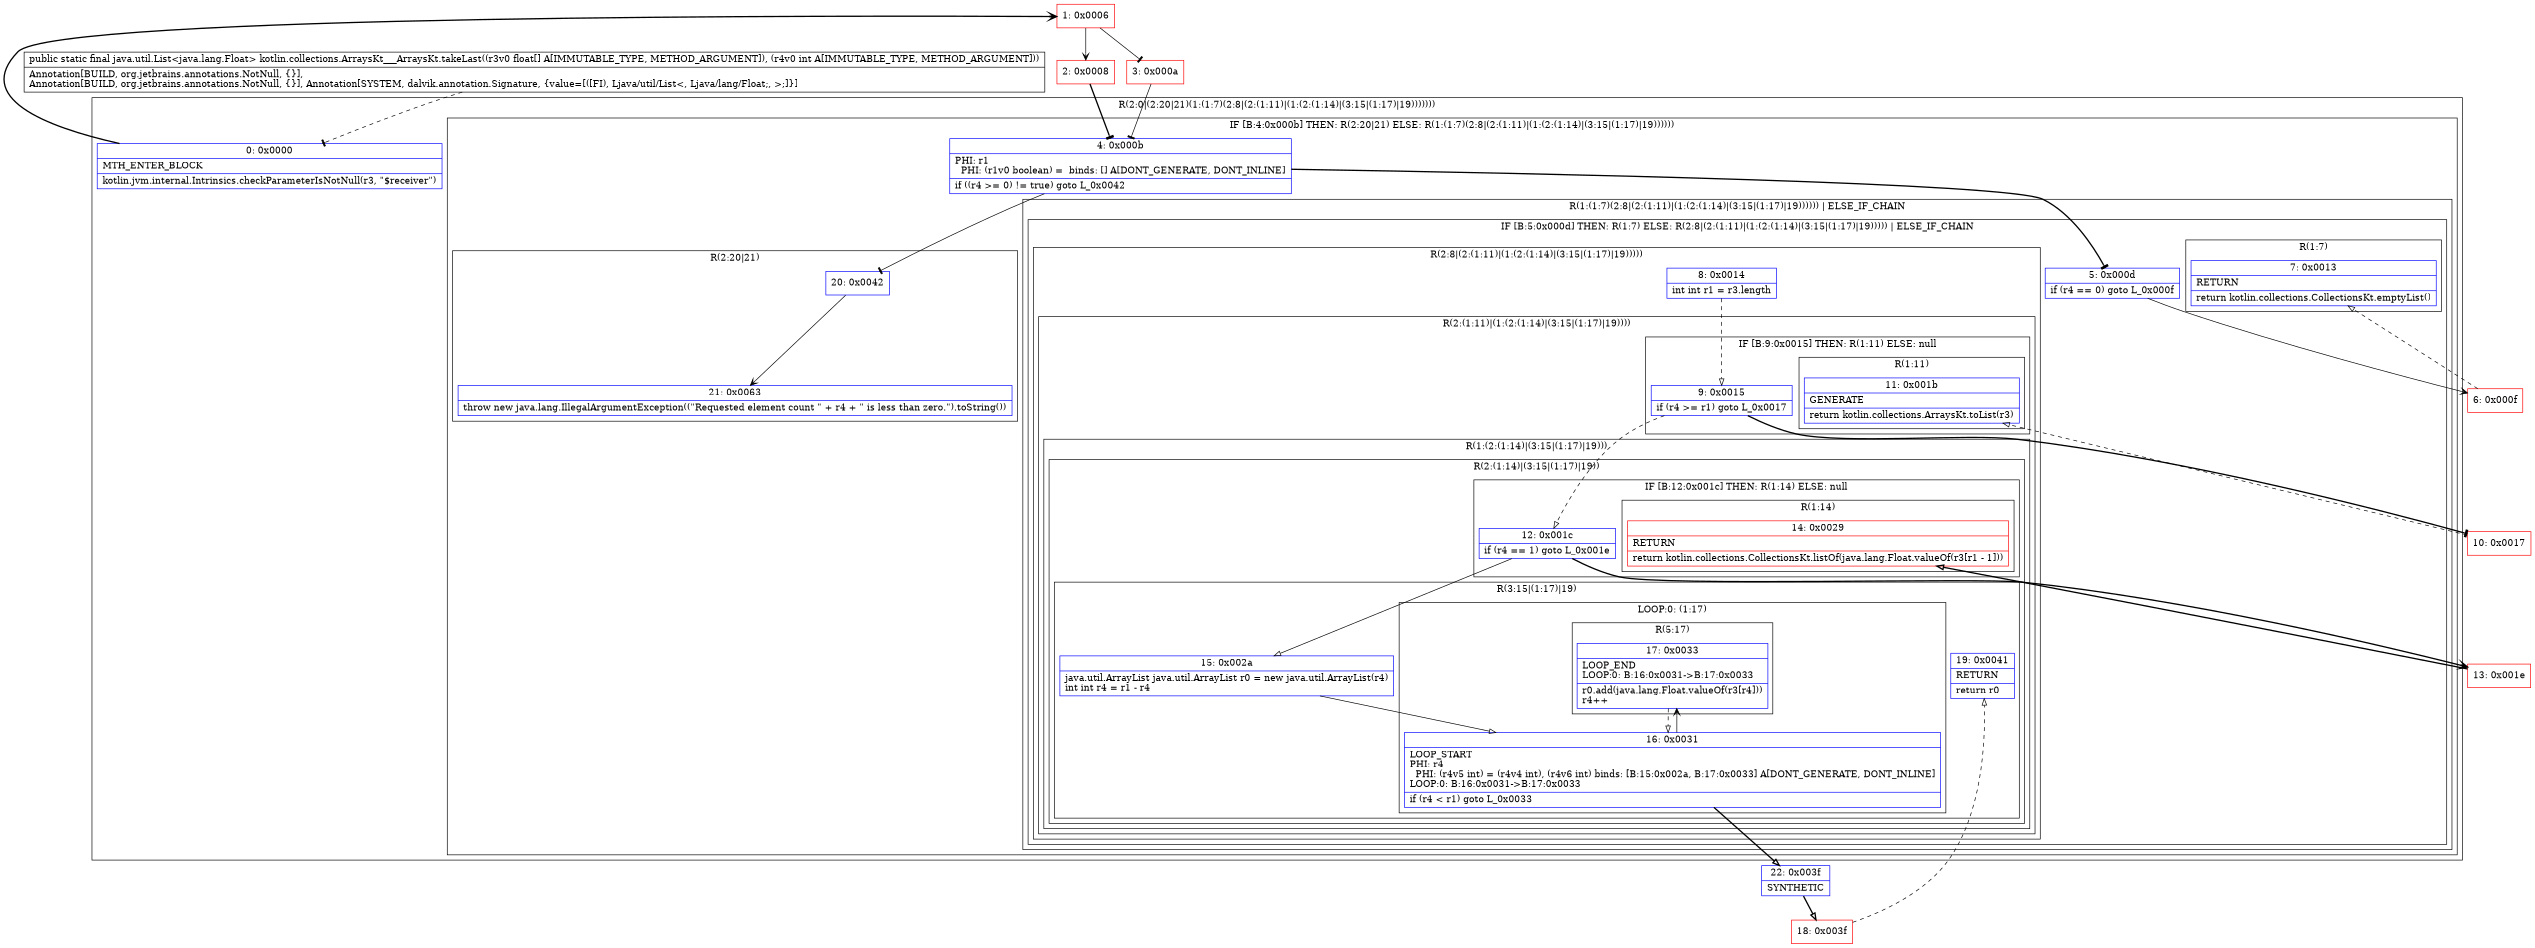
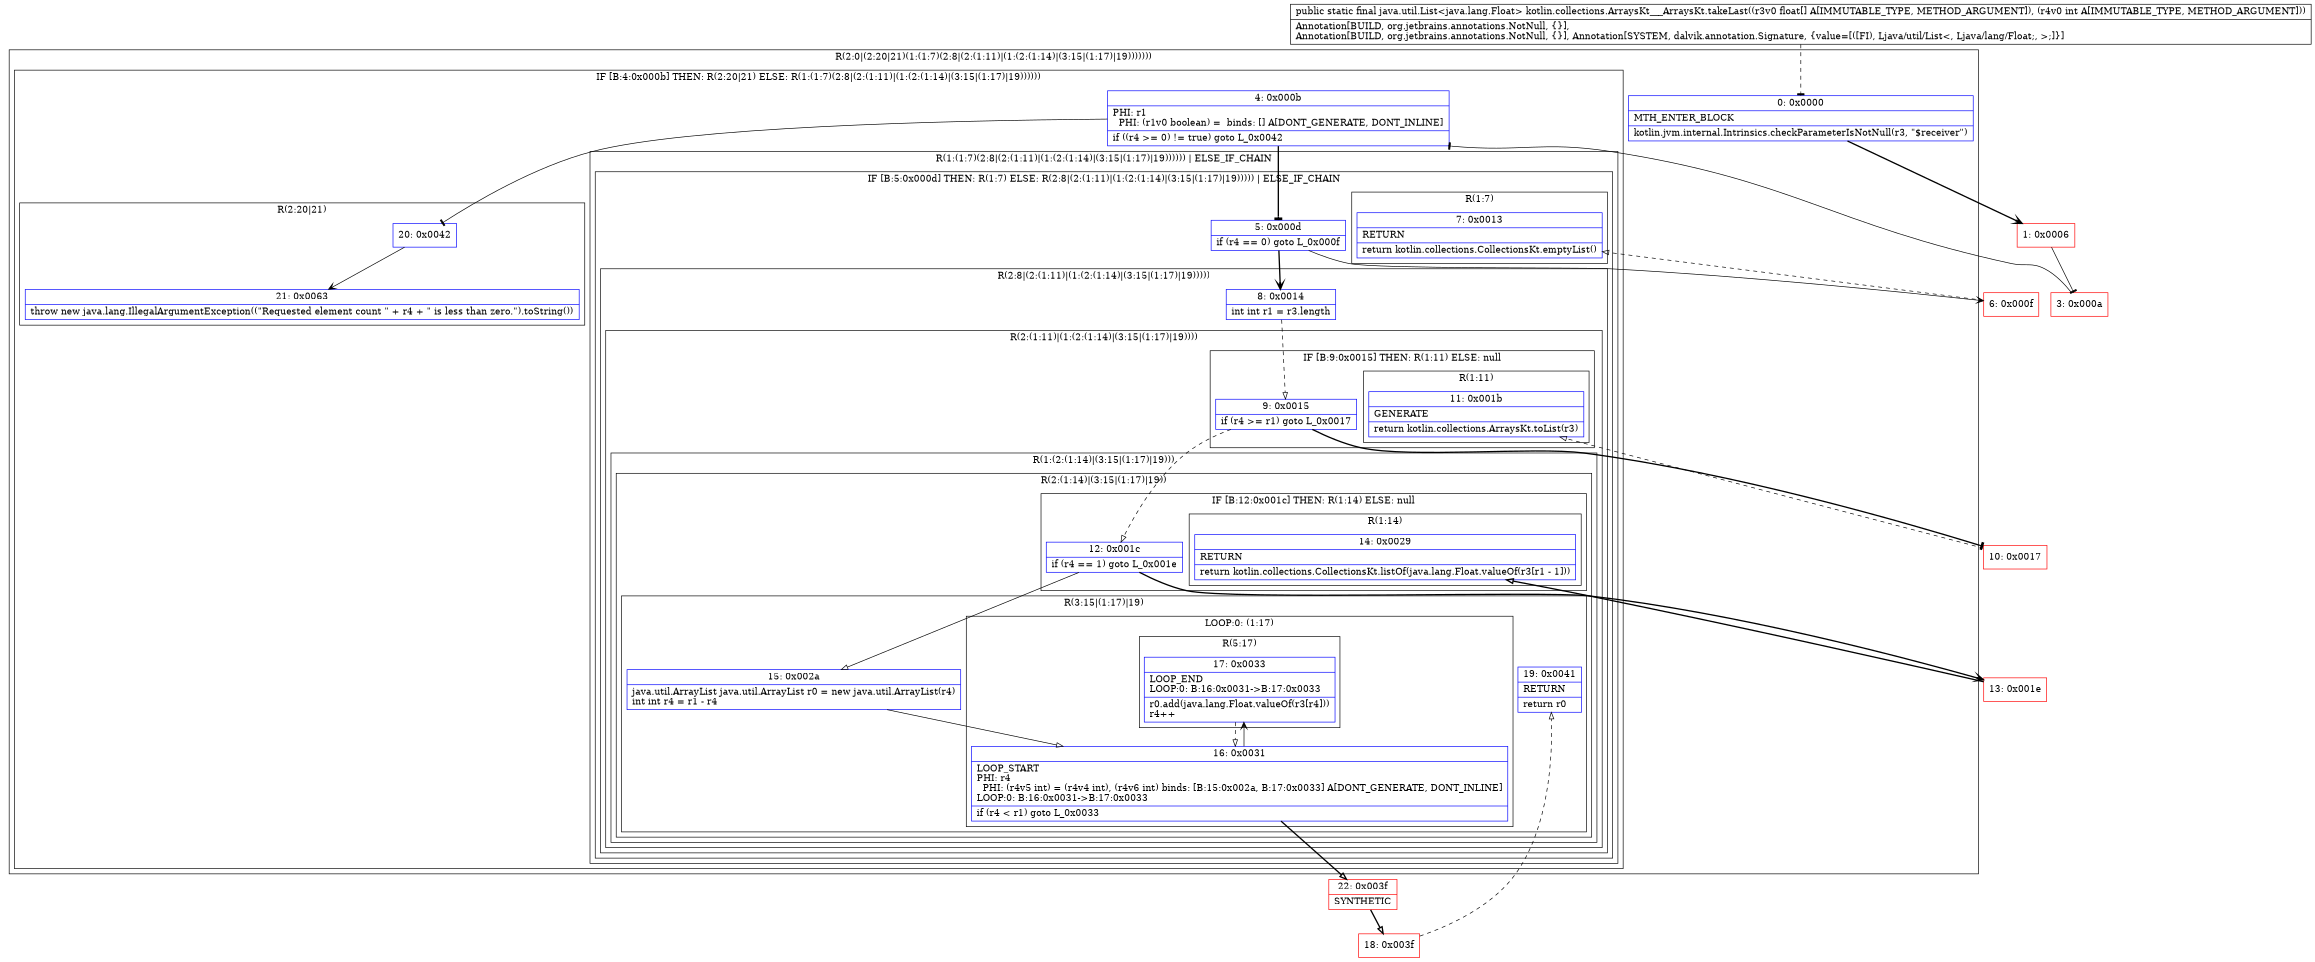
node "2: 0x0008": removed
edge "5: 0x000d" -> "8: 0x0014": added
node "14: 0x0029": color red -> blue
node "22: 0x003f": color blue -> red
